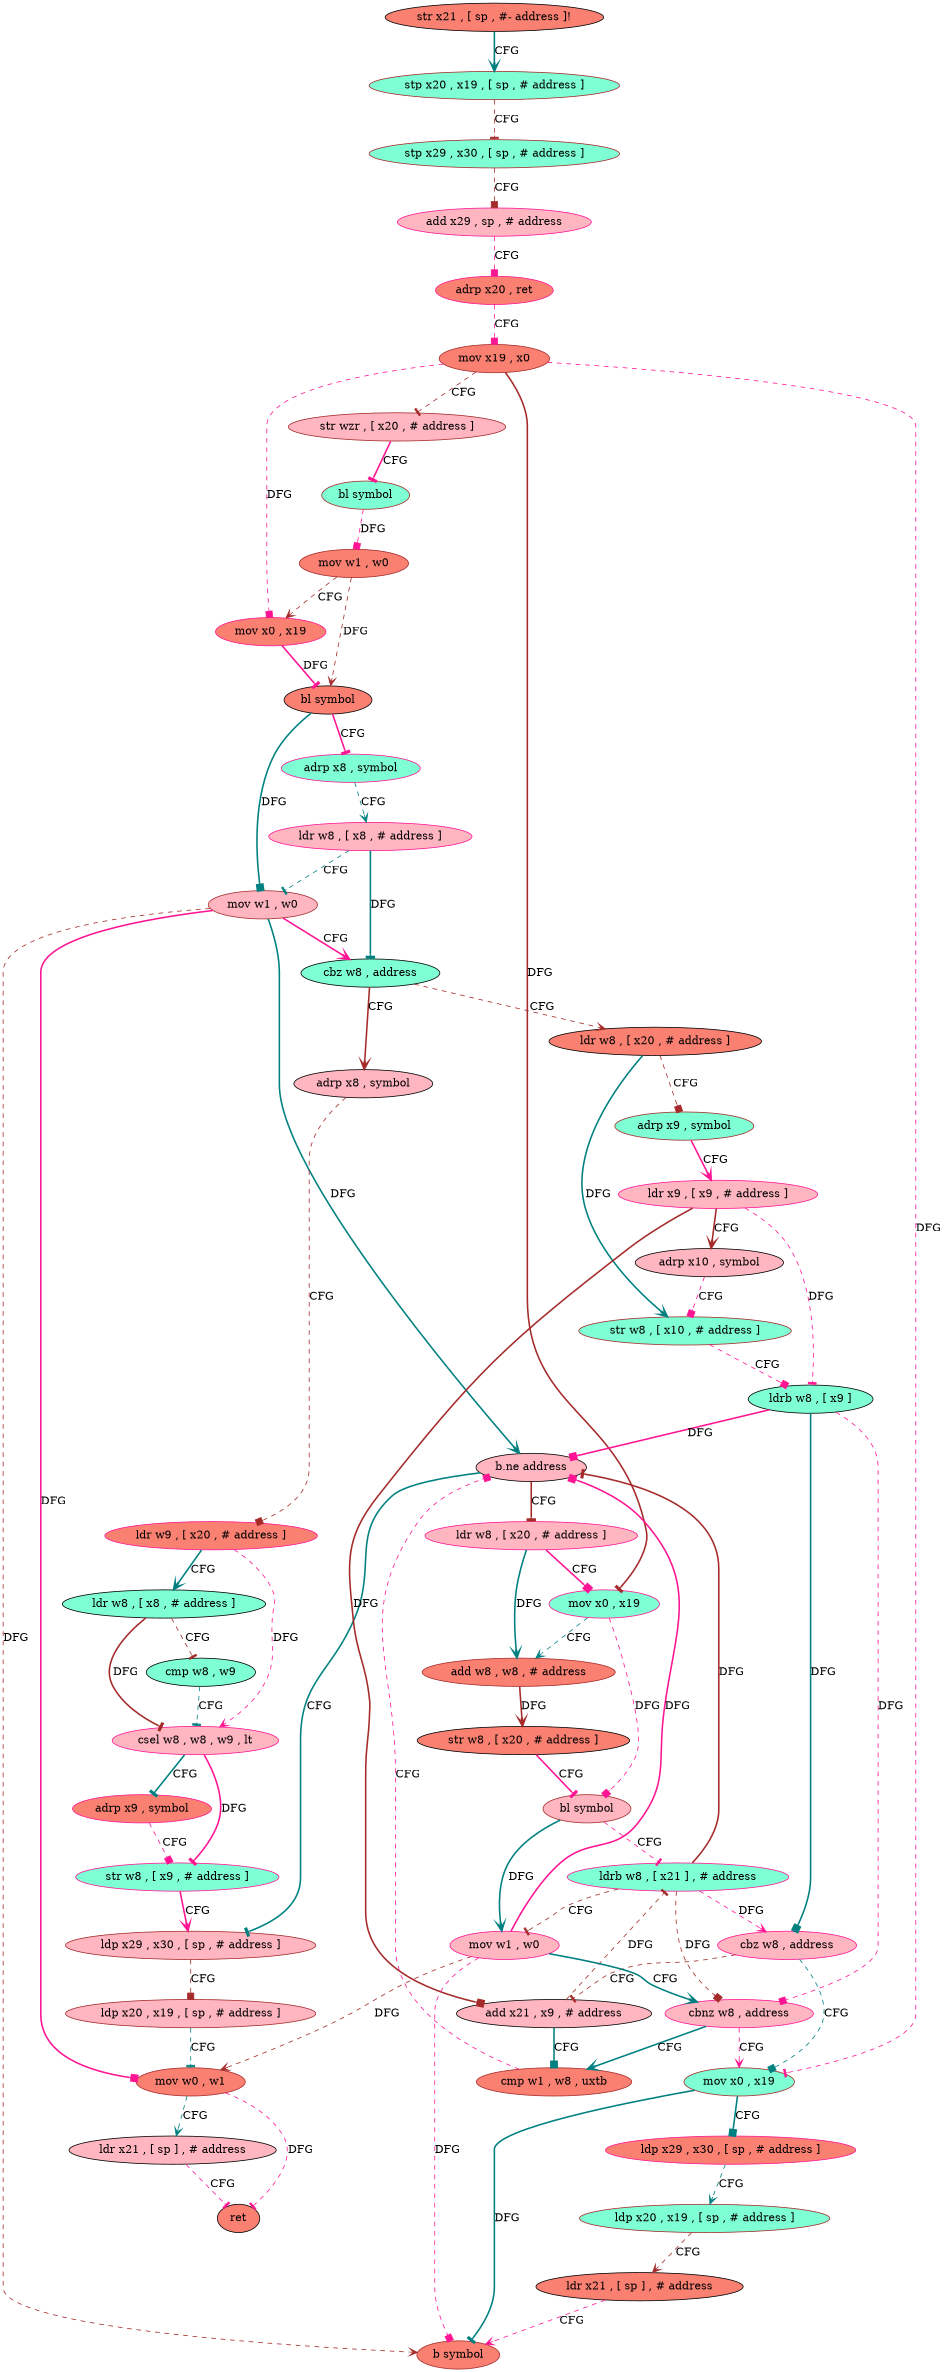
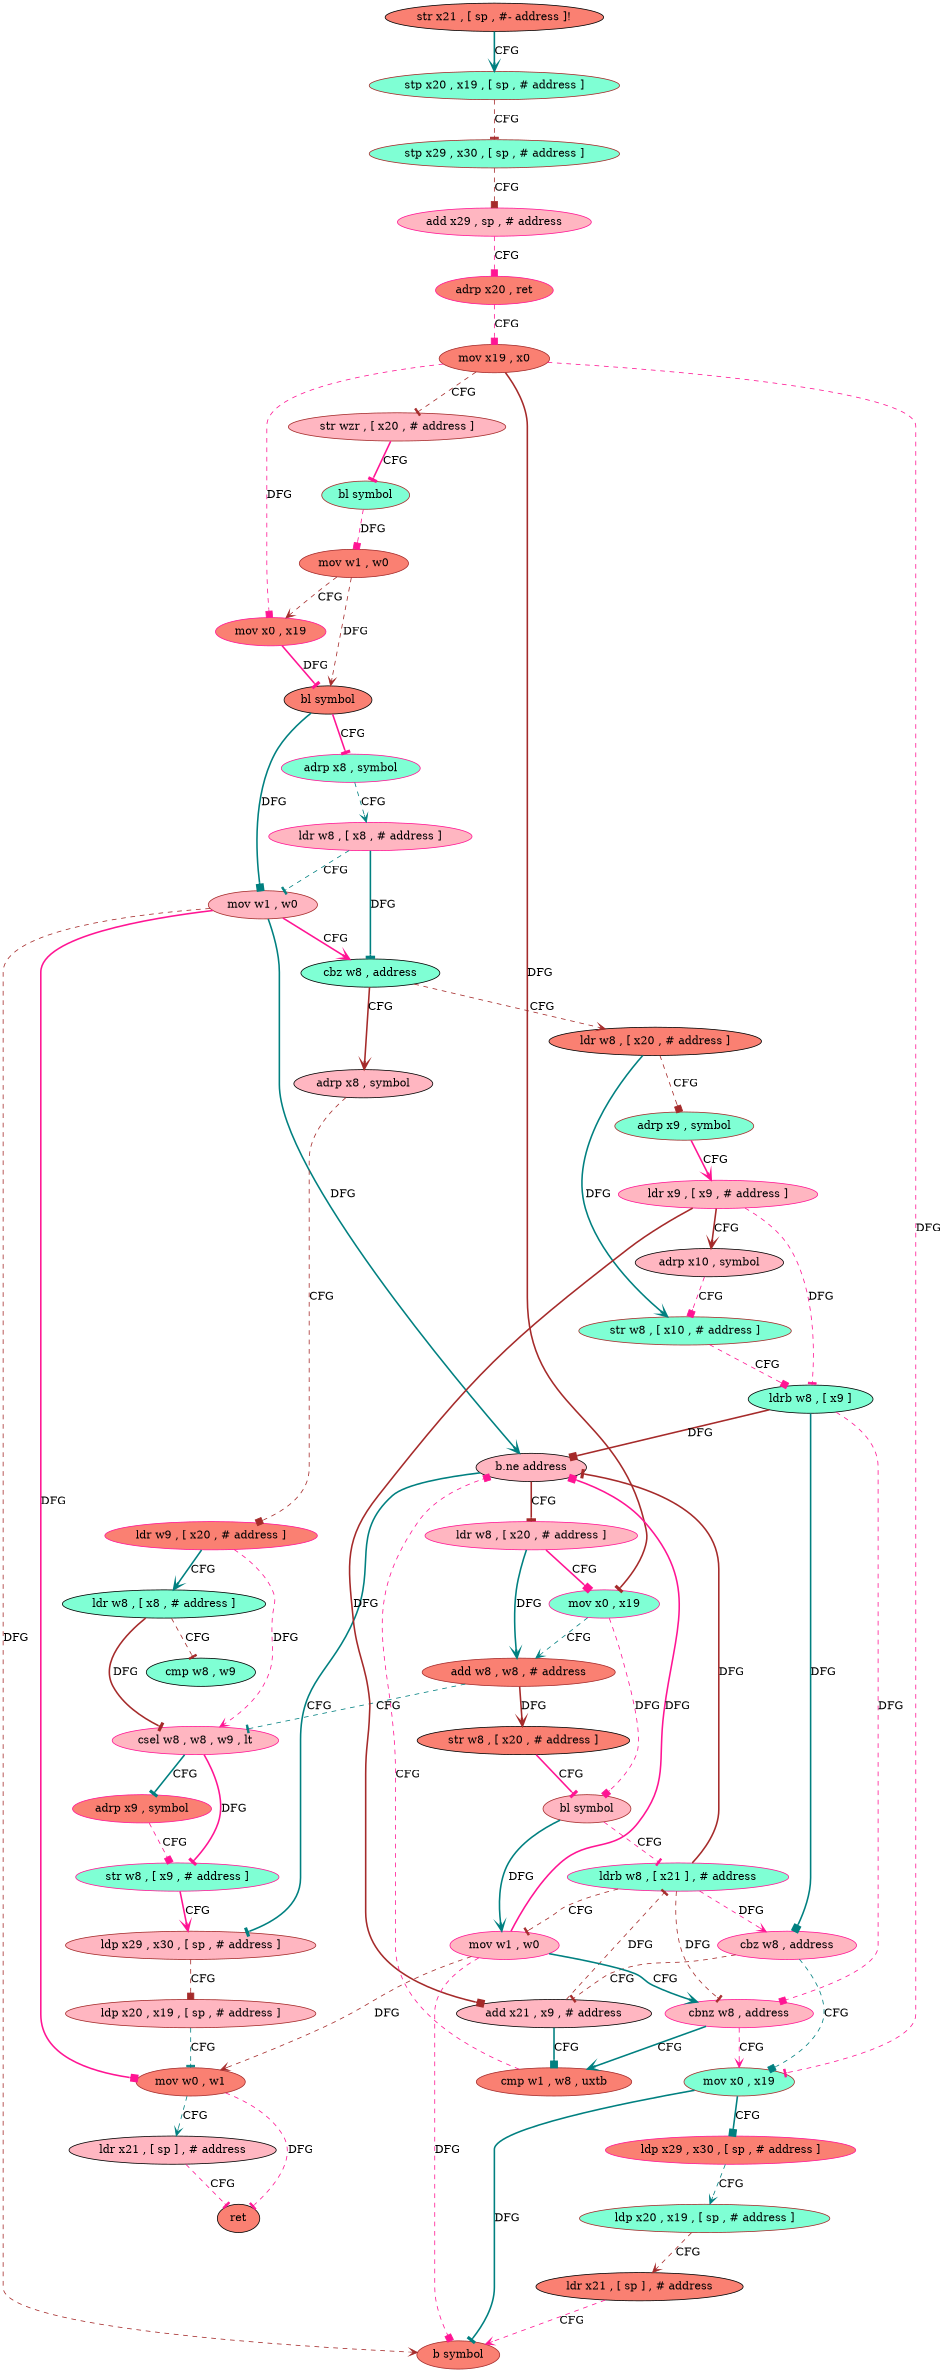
edge "ldrb w8 , [ x9 ]" -> "b.ne address": color deeppink -> brown
edge "cmp w8 , w9" -> "csel w8 , w8 , w9 , lt": now "add w8 , w8 , # address" -> "csel w8 , w8 , w9 , lt"
edge "ldrb w8 , [ x21 ] , # address" -> "cbnz w8 , address": arrowhead box -> tee
